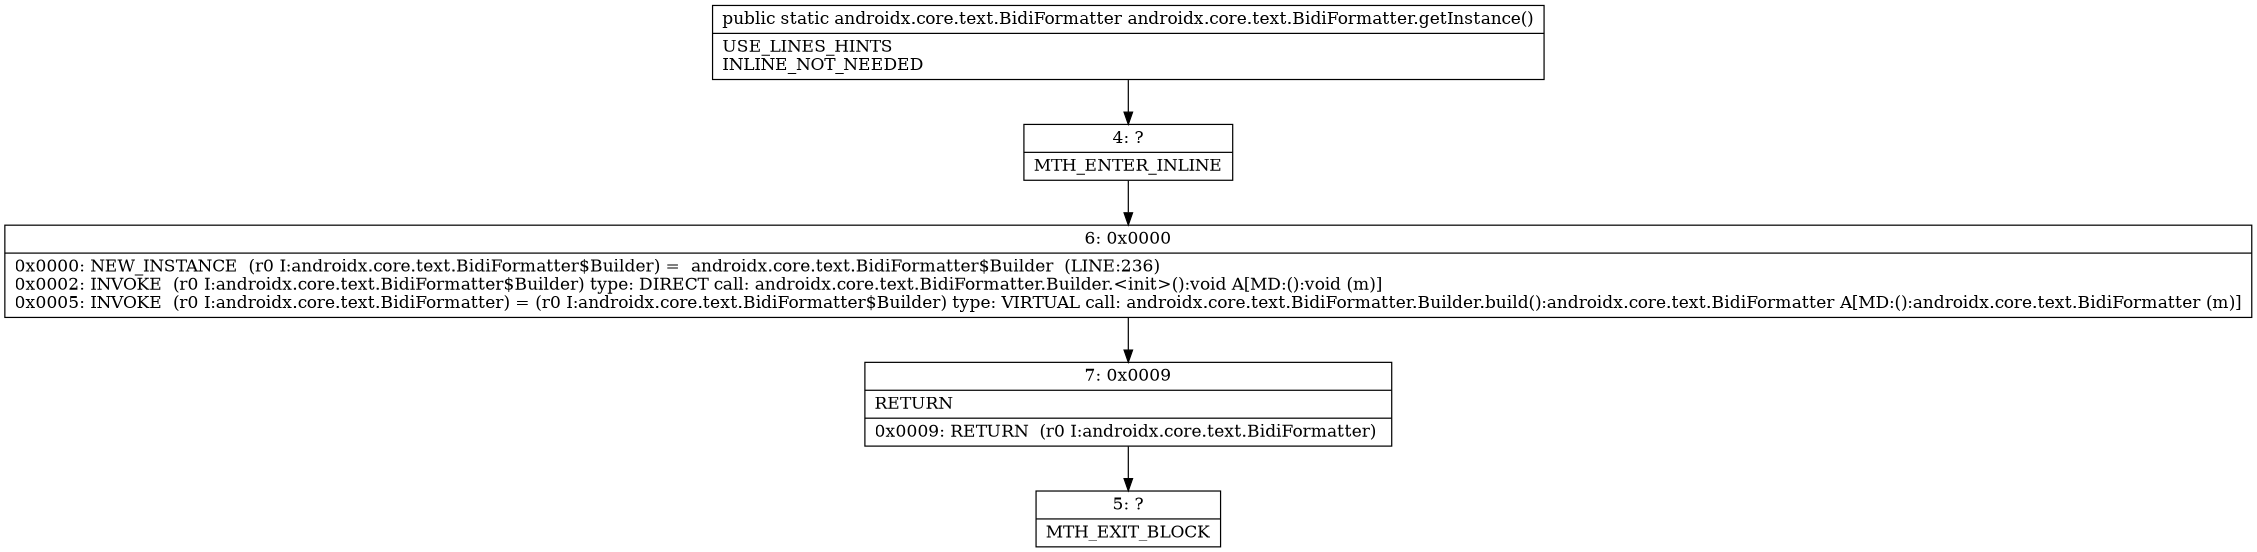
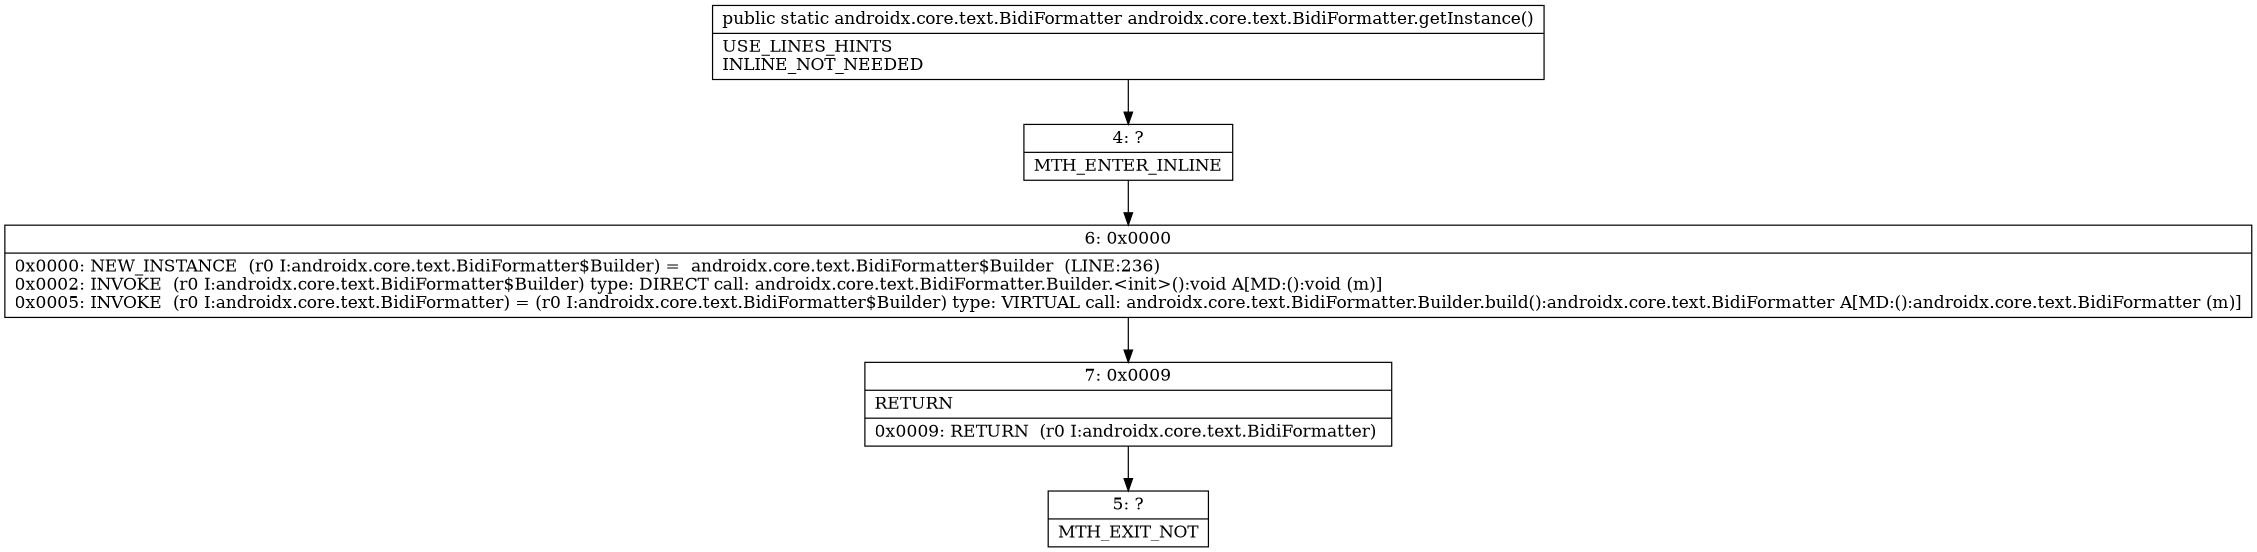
node "5: ?": text "MTH_EXIT_BLOCK" -> "MTH_EXIT_NOT"
